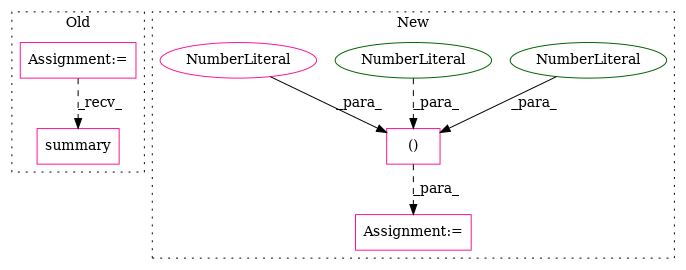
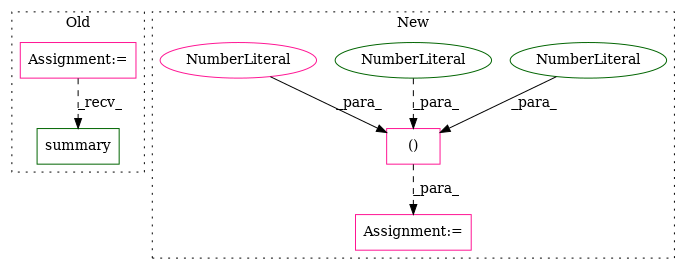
node "summary": color deeppink -> darkgreen
